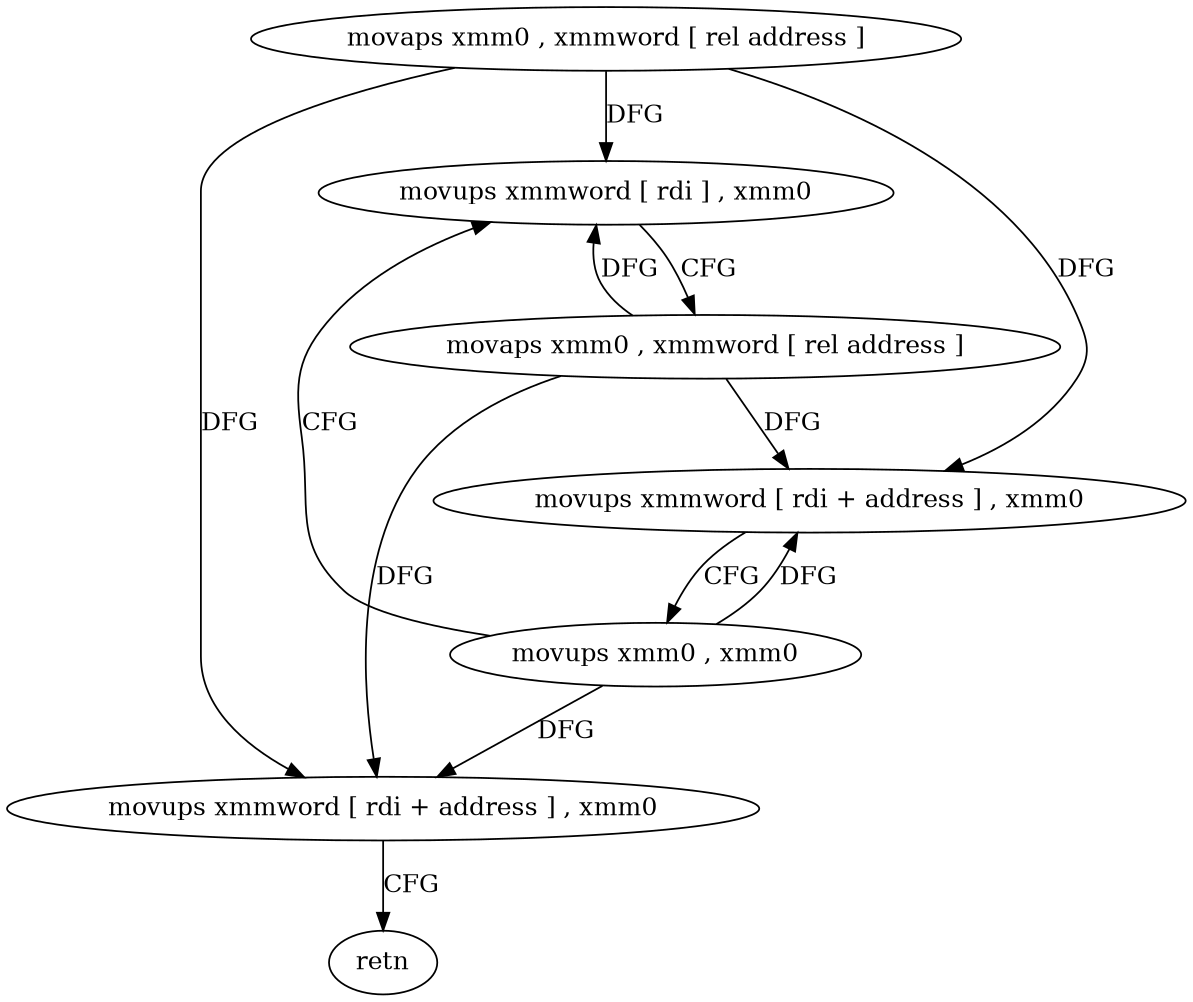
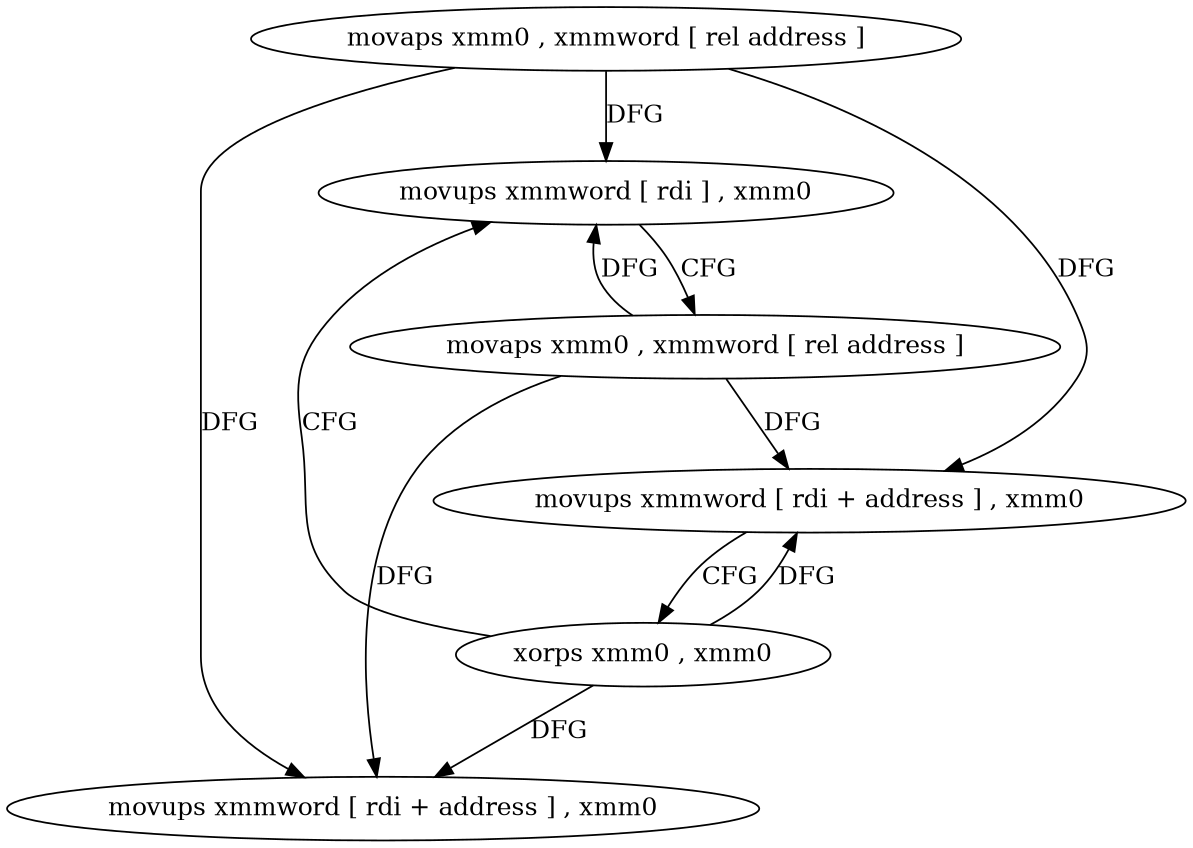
node "movups xmm0 , xmm0": label "movups xmm0 , xmm0" -> "xorps xmm0 , xmm0"
node "retn": removed
